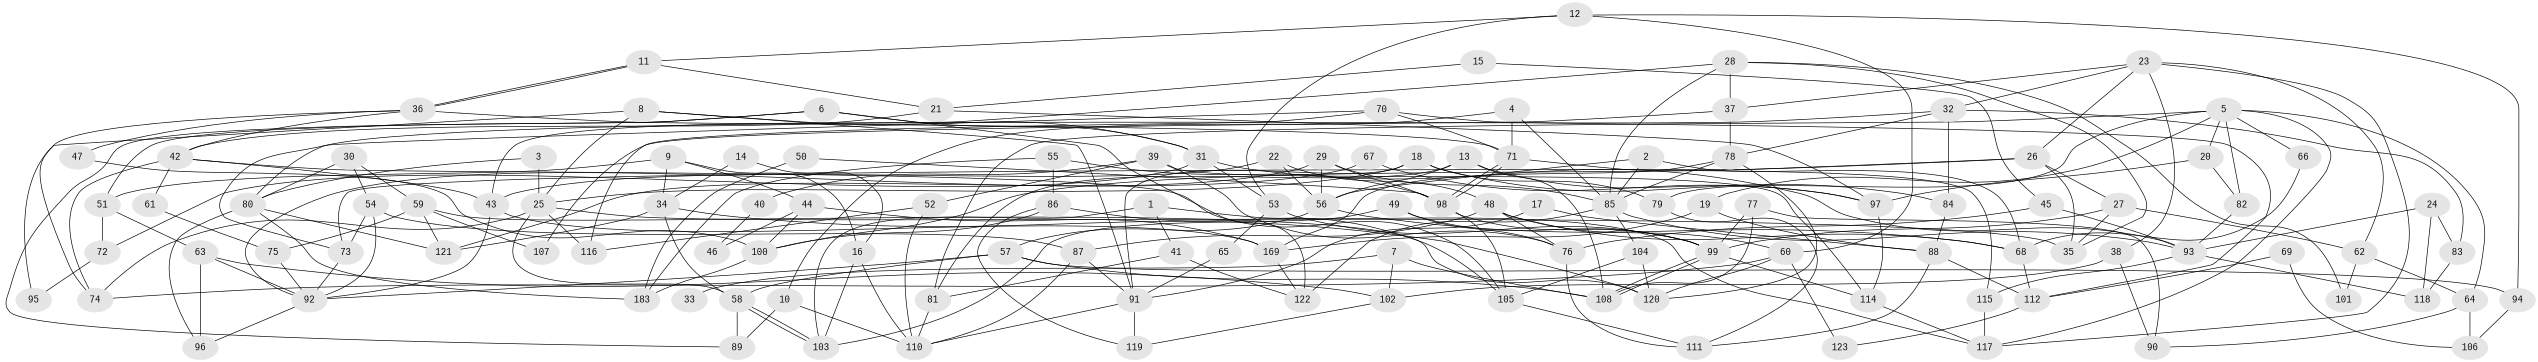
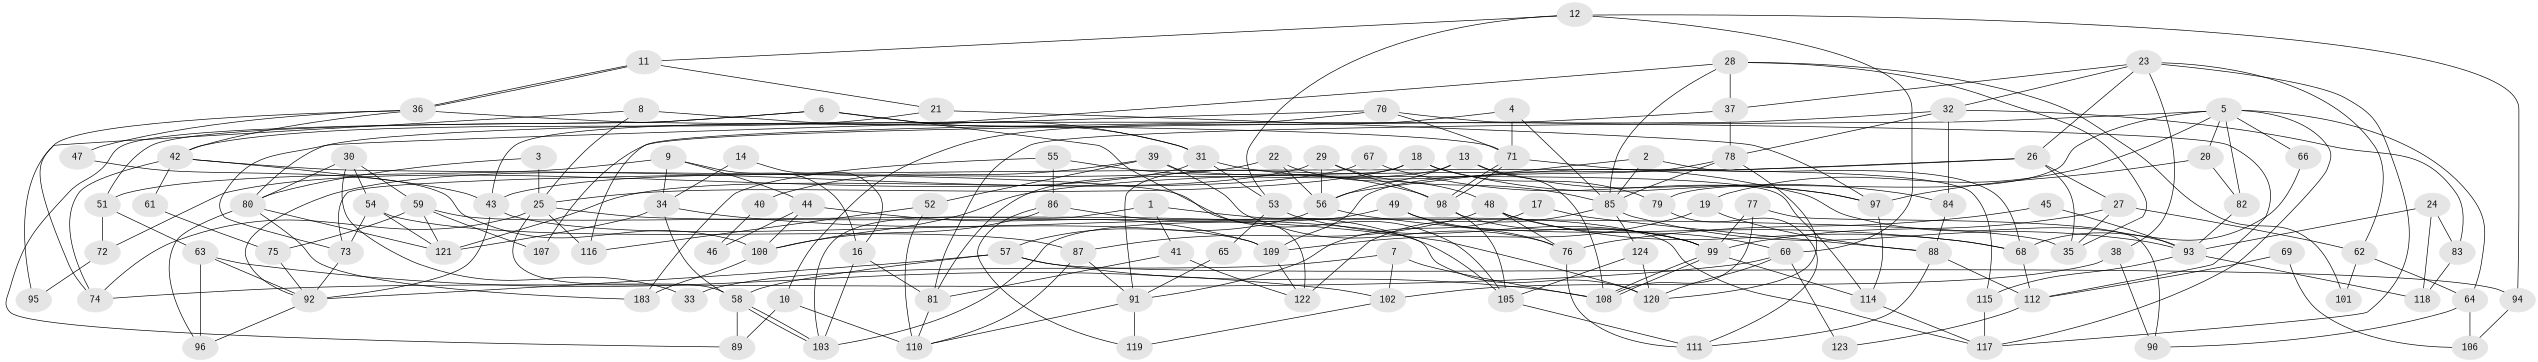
node "15": removed
edge "8" -- "91": removed
node "50": removed
node "169": label "169" -> "109"
node "104": label "104" -> "124"
edge "54" -- "92": now "54" -- "121"
edge "30" -- "33": added
edge "16" -- "110": now "16" -- "81"
